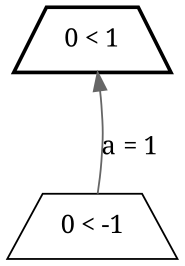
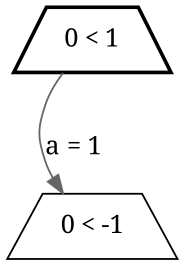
edge "0 < -1" -> "0 < 1": reversed
